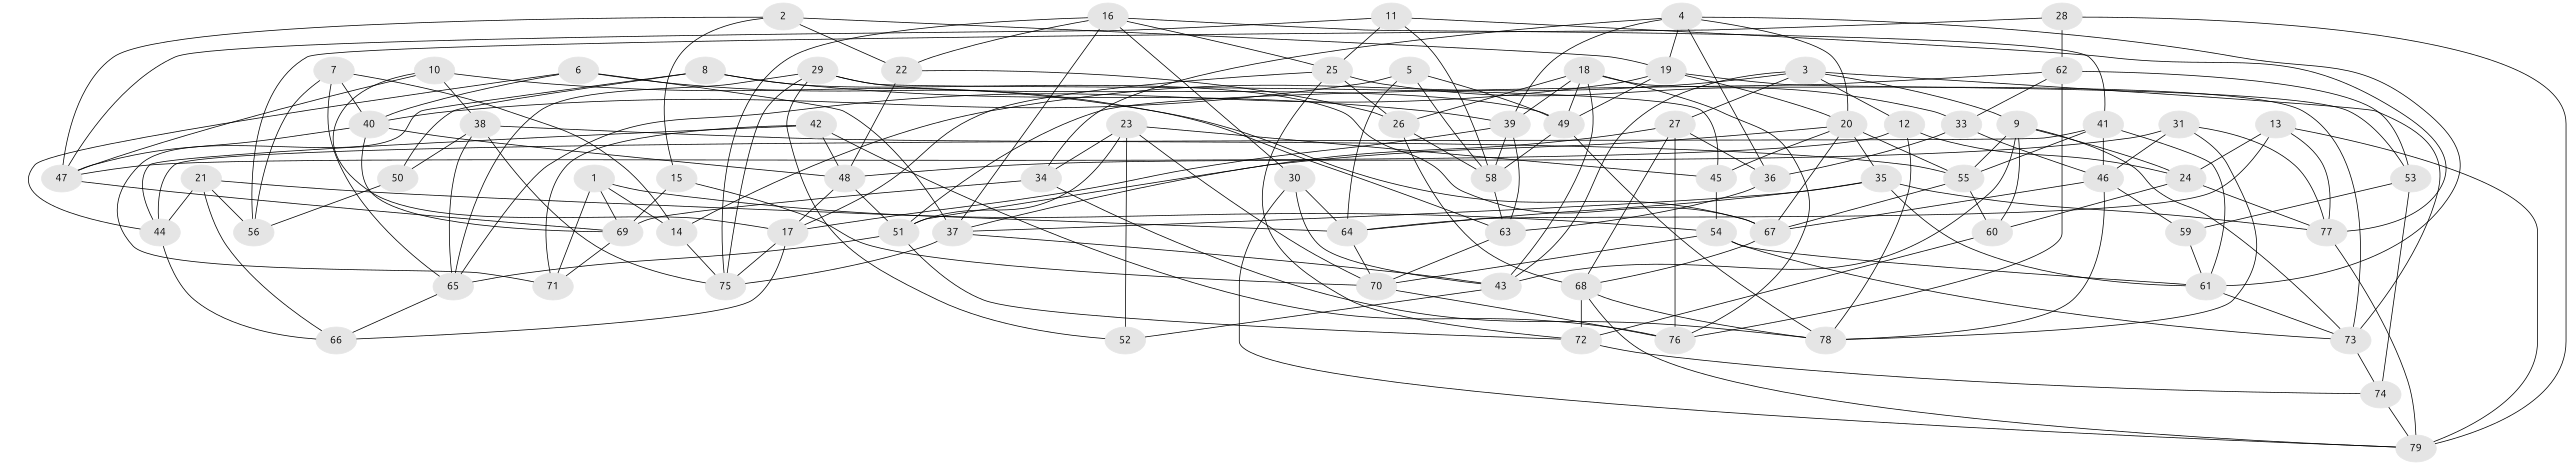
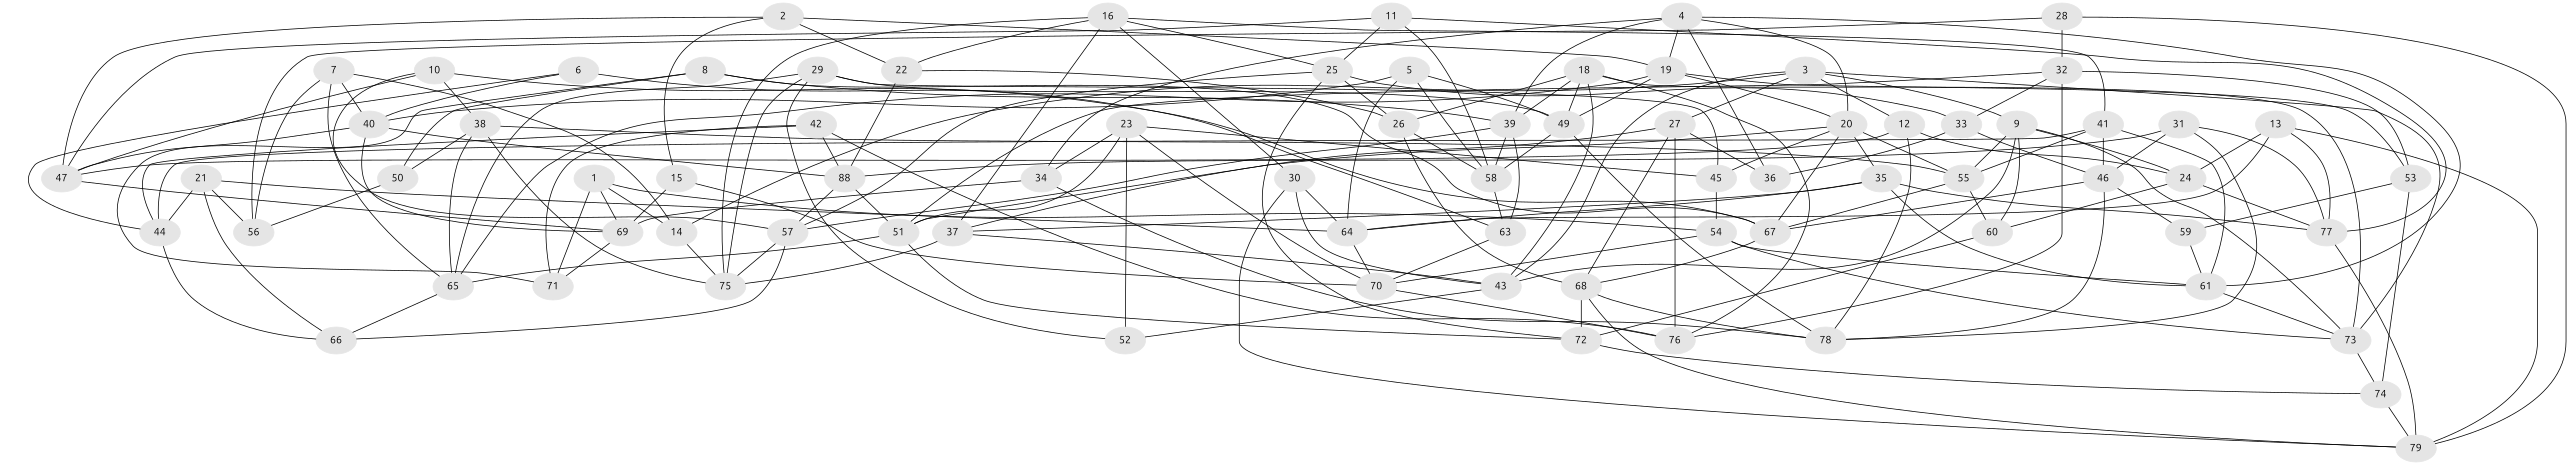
node "62": label "62" -> "32"
edge "6" -- "37": removed
node "48": label "48" -> "88"
edge "36" -- "63": removed
node "17": label "17" -> "57"
